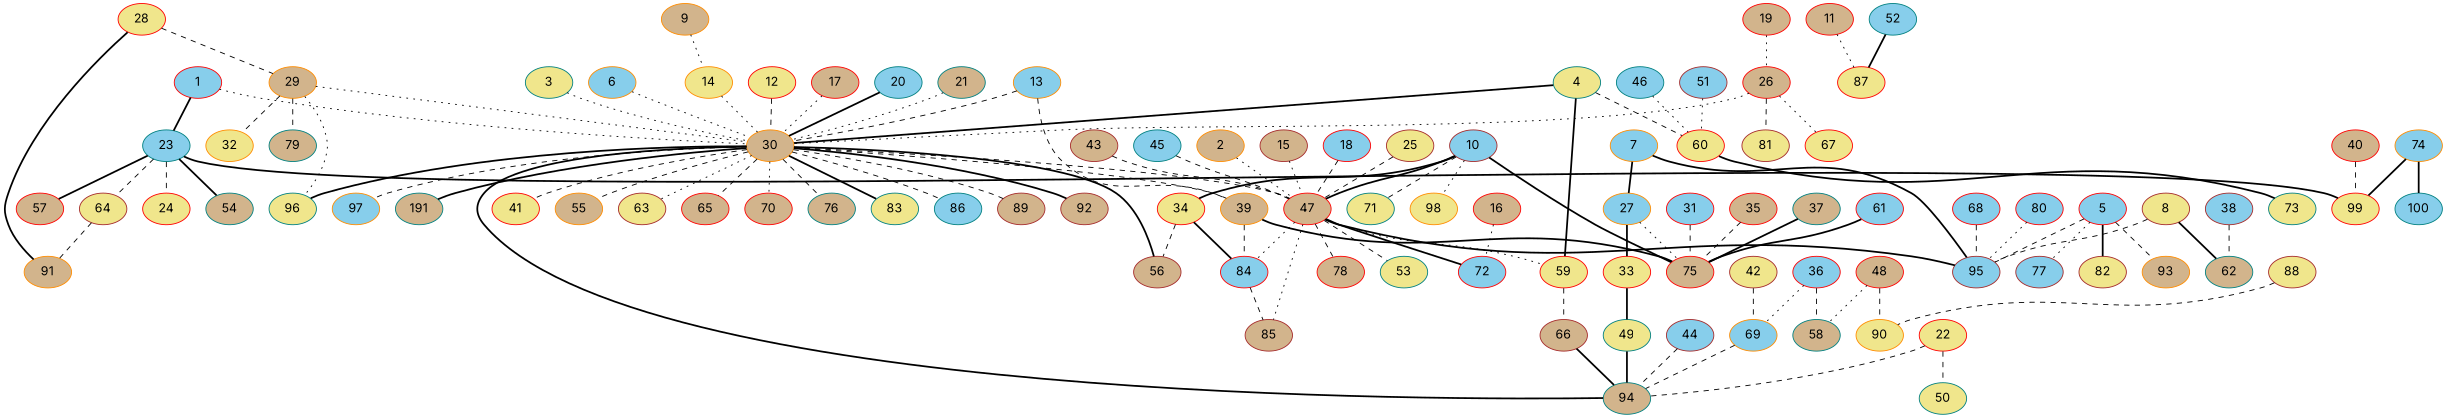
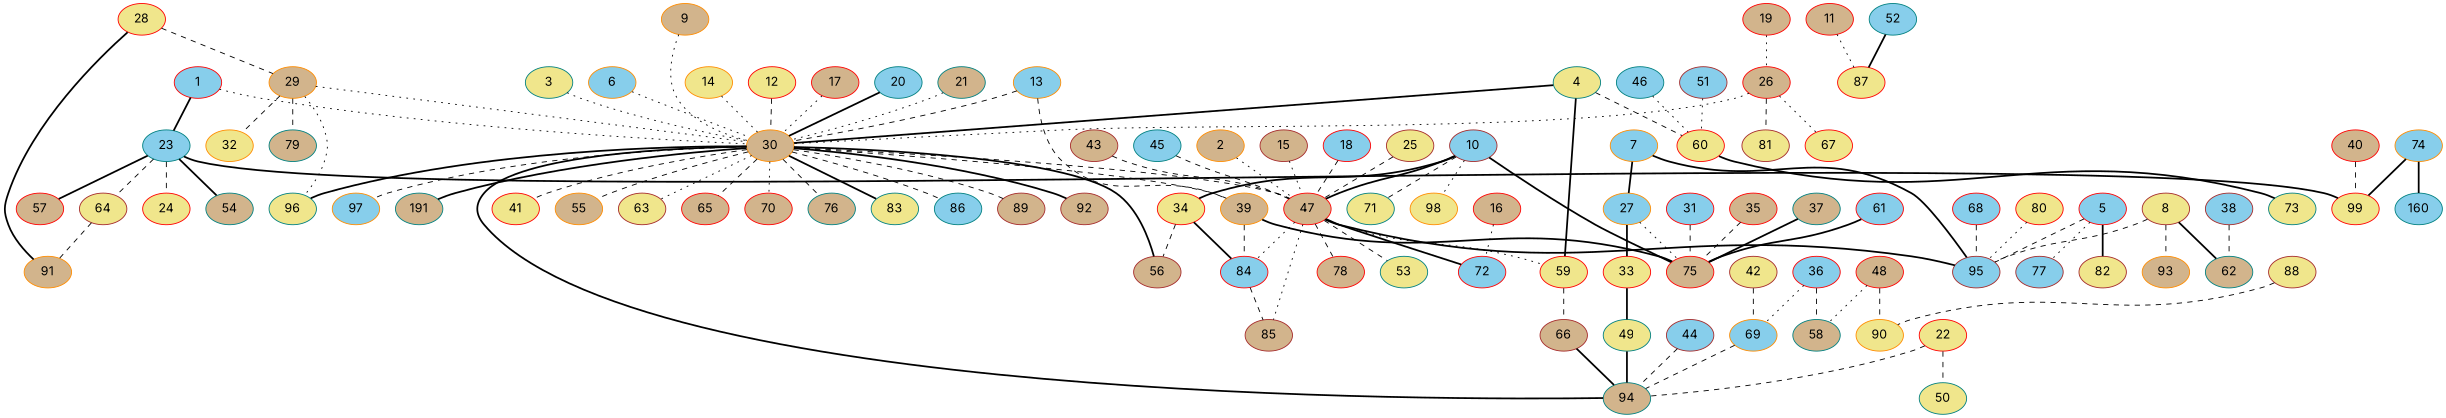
edge "9" -- "14": now "9" -- "30"
node "80": fillcolor skyblue -> khaki
node "100": label "100" -> "160"
edge "5" -- "93": now "8" -- "93"
